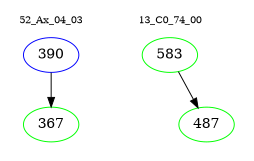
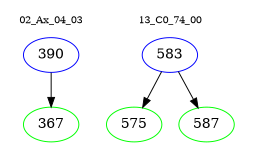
cluster "52_Ax_04_03": label "52_Ax_04_03" -> "02_Ax_04_03"
node "583": color green -> blue
node "575": added
node "487": label "487" -> "587"
